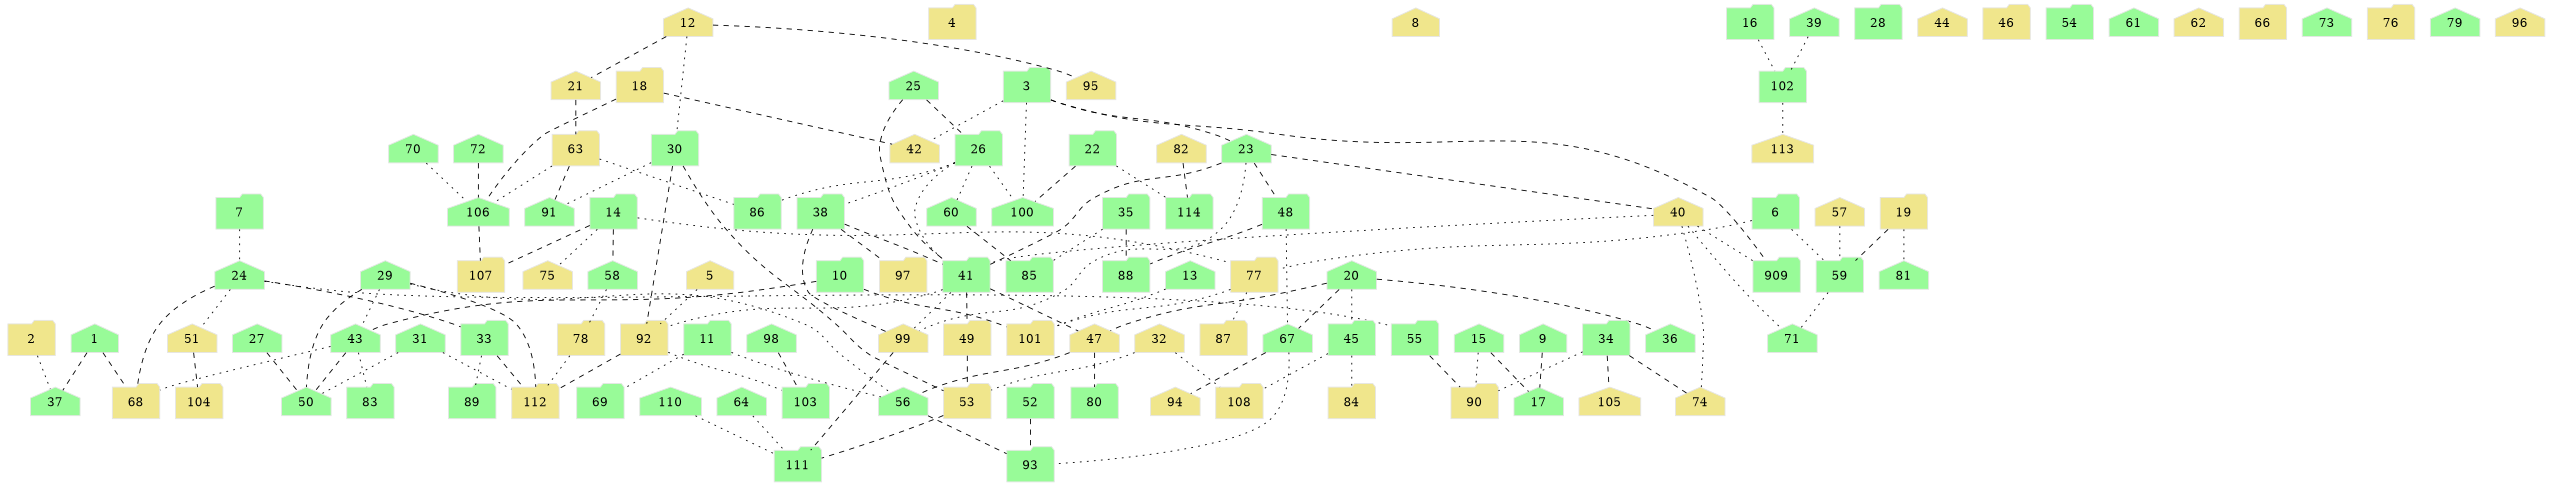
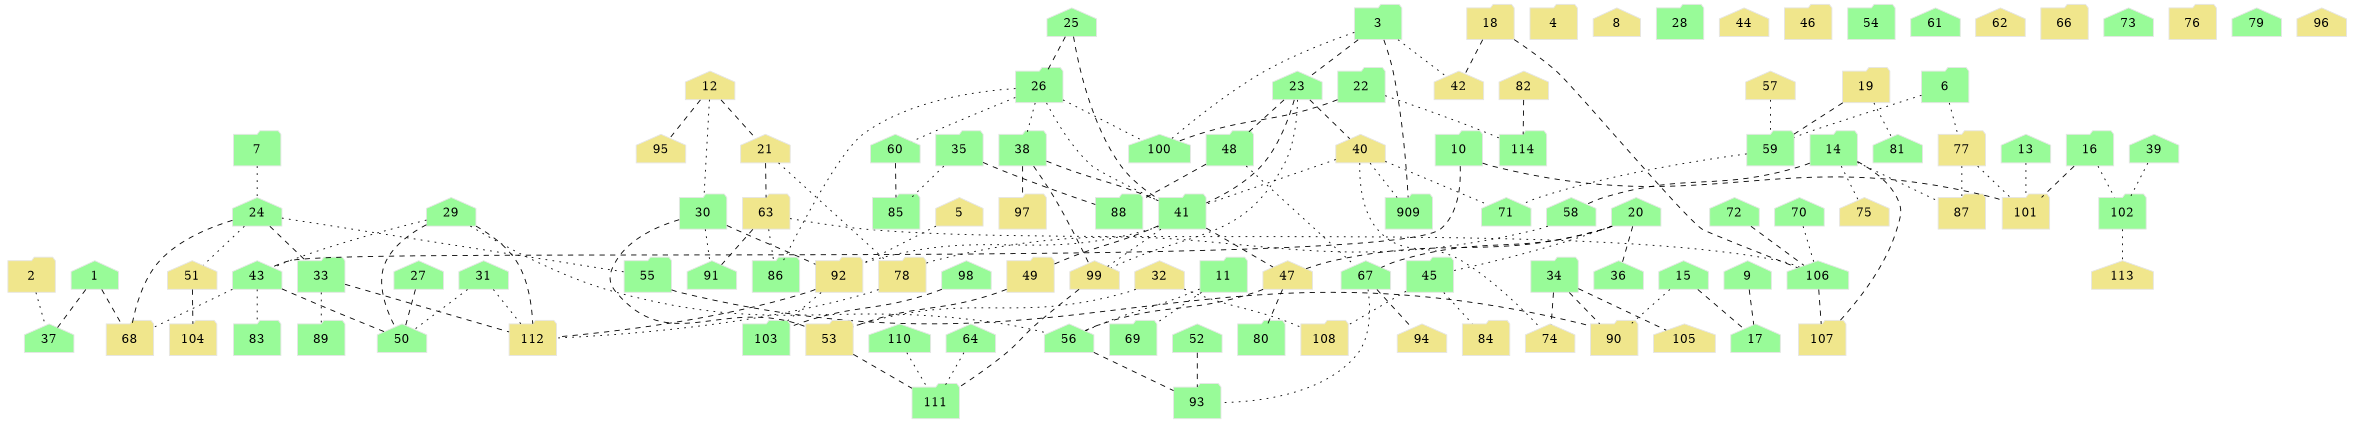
edge "16" -- "101": added
edge "21" -- "78": added
edge "14" -- "77": now "14" -- "87"
edge "34" -- "90": style dotted -> dashed
node "52": shape folder -> house
